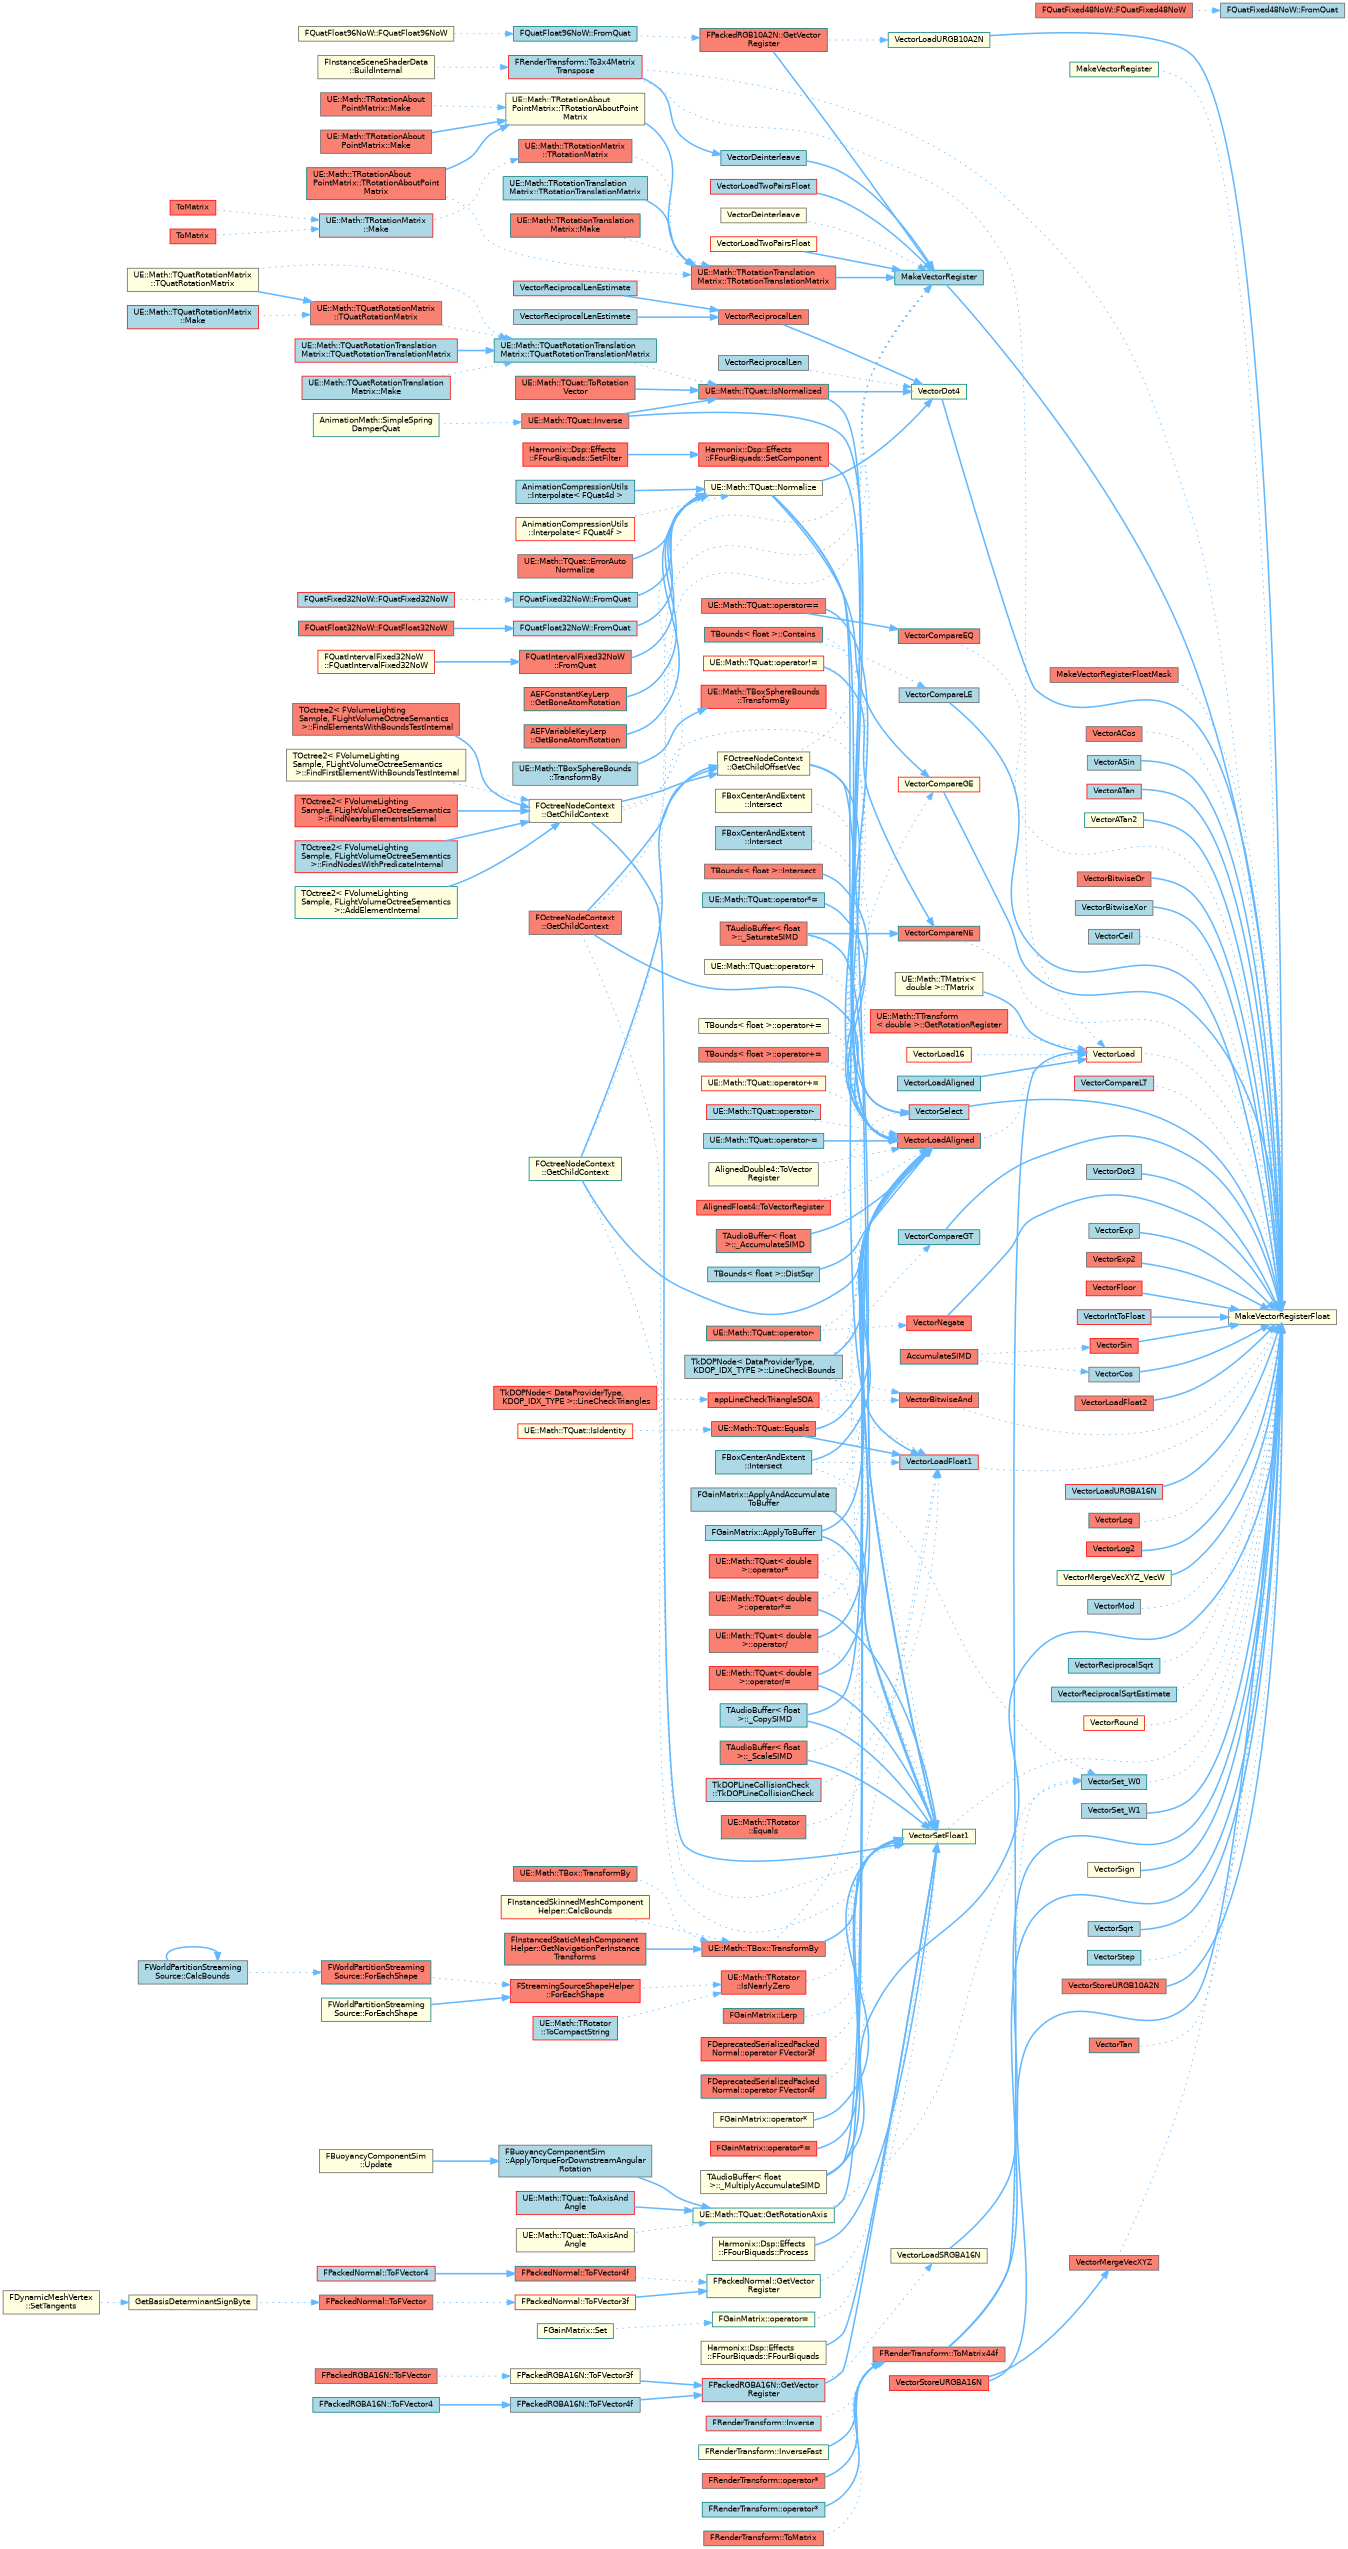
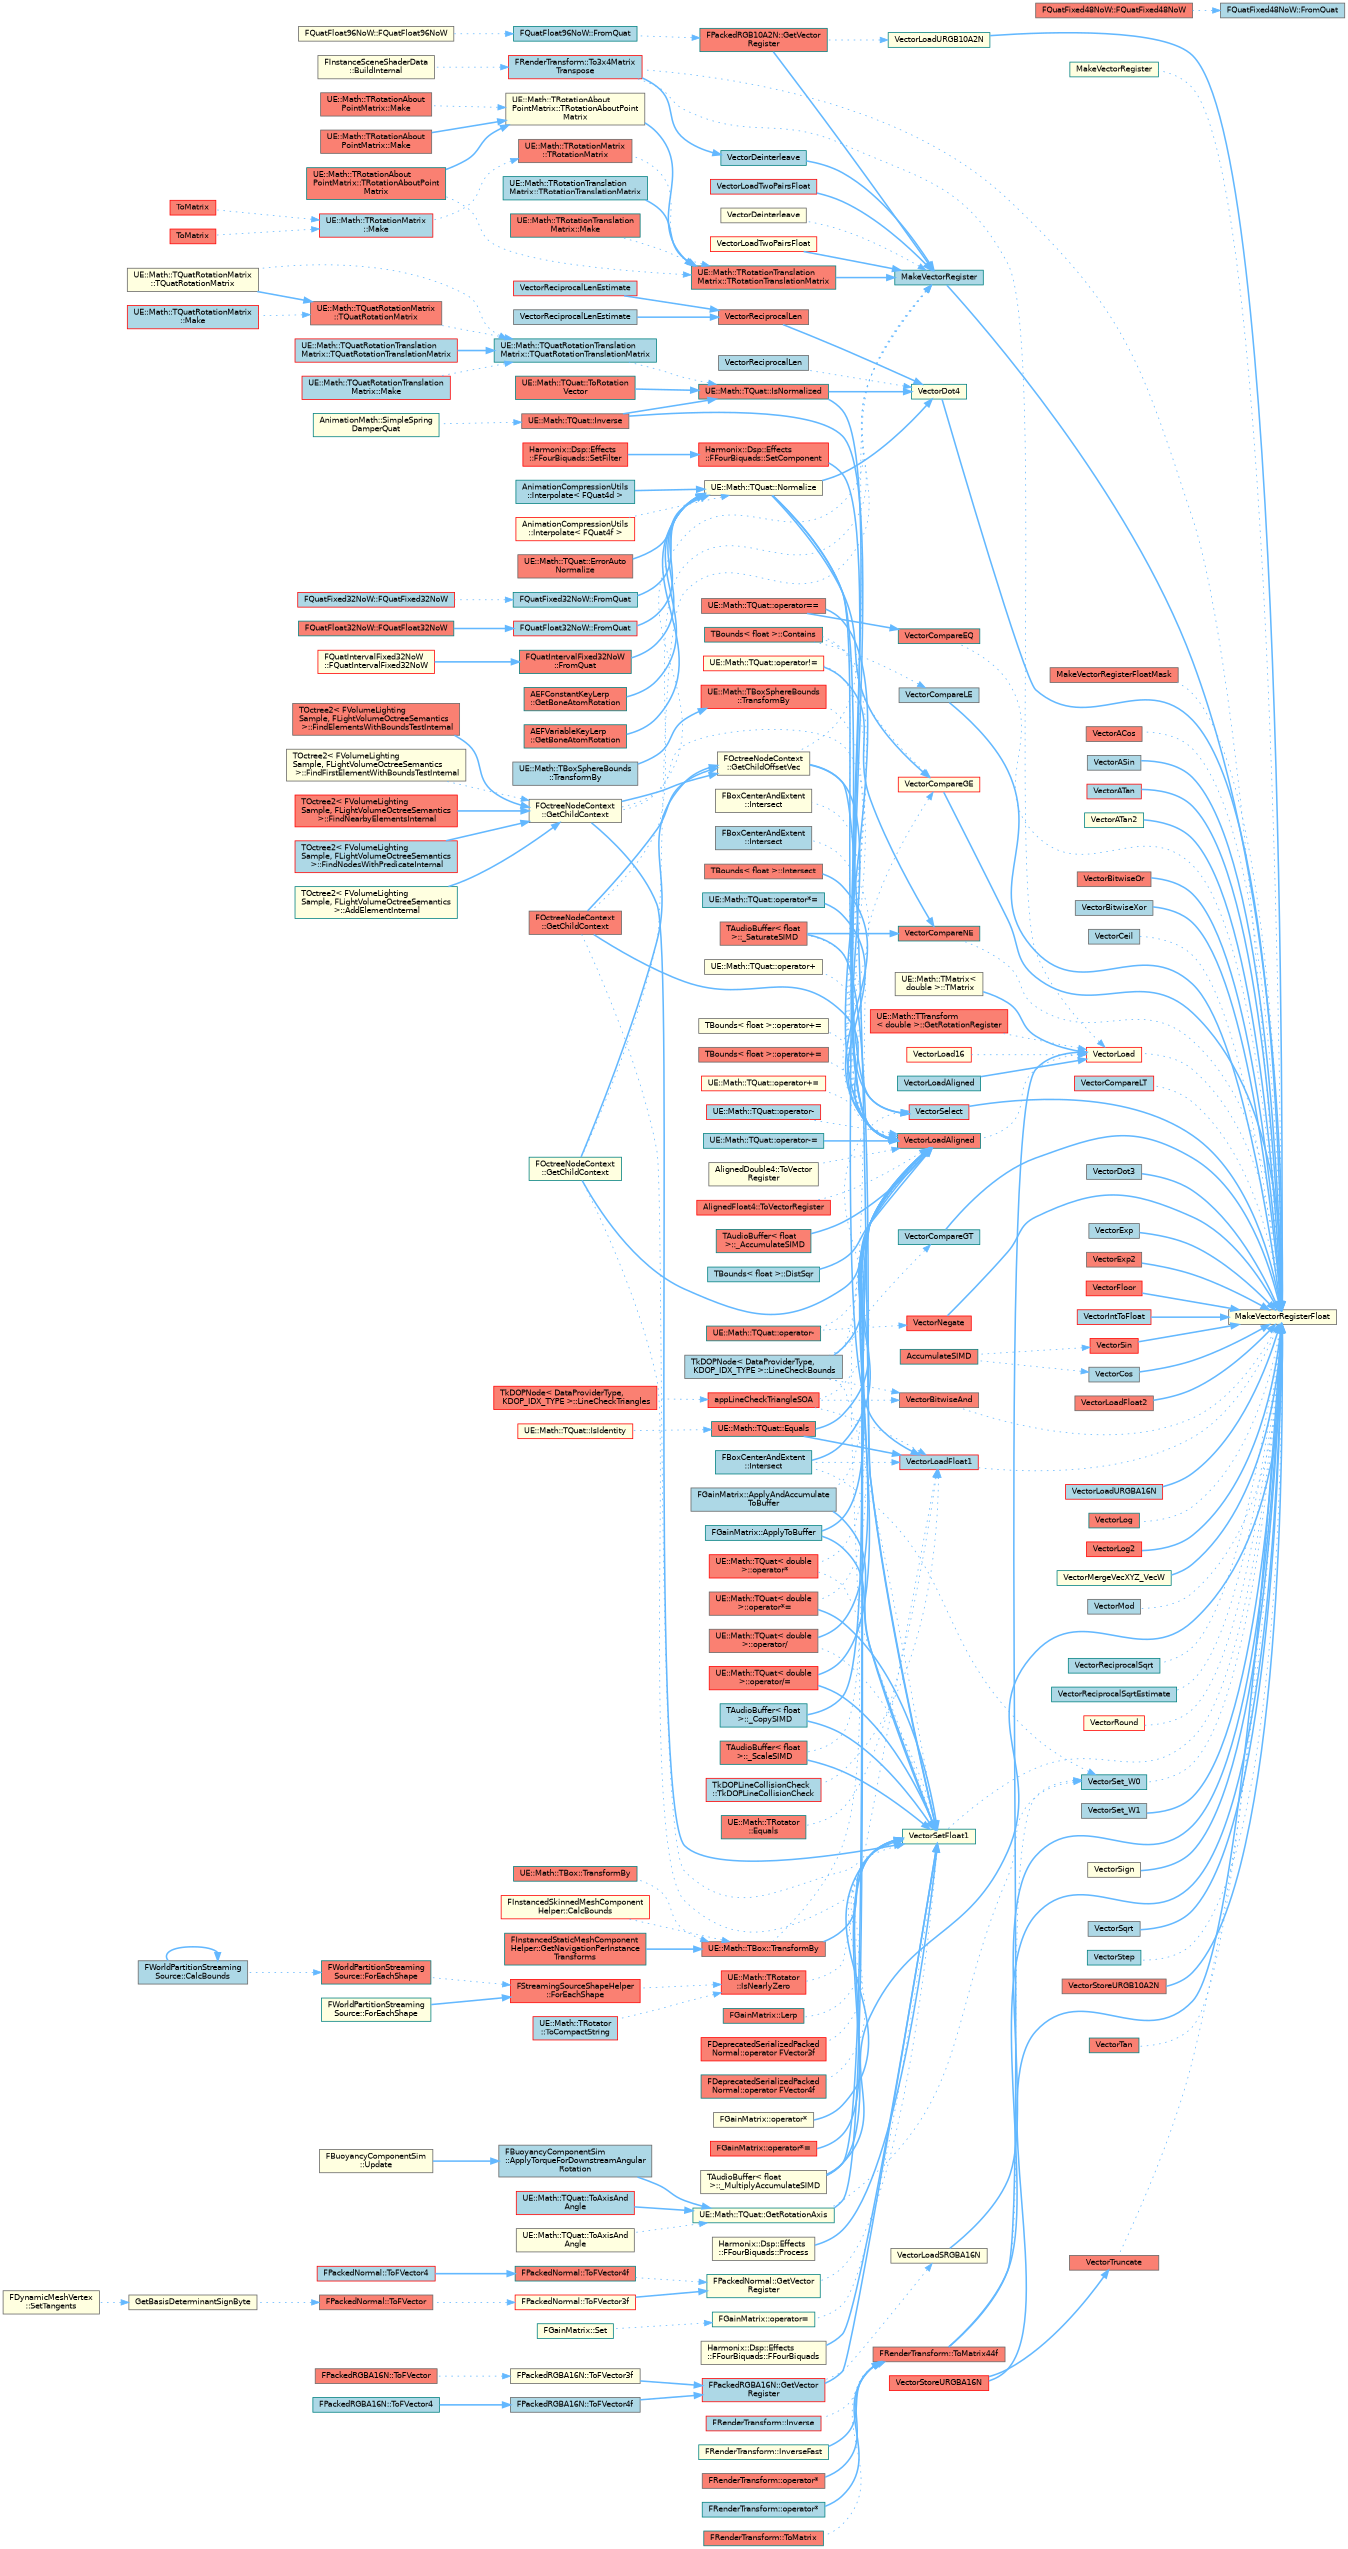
edge "TBounds< float >::Contains" -> "VectorCompareGE": added
node "VectorMergeVecXYZ": label "VectorMergeVecXYZ" -> "VectorTruncate"
